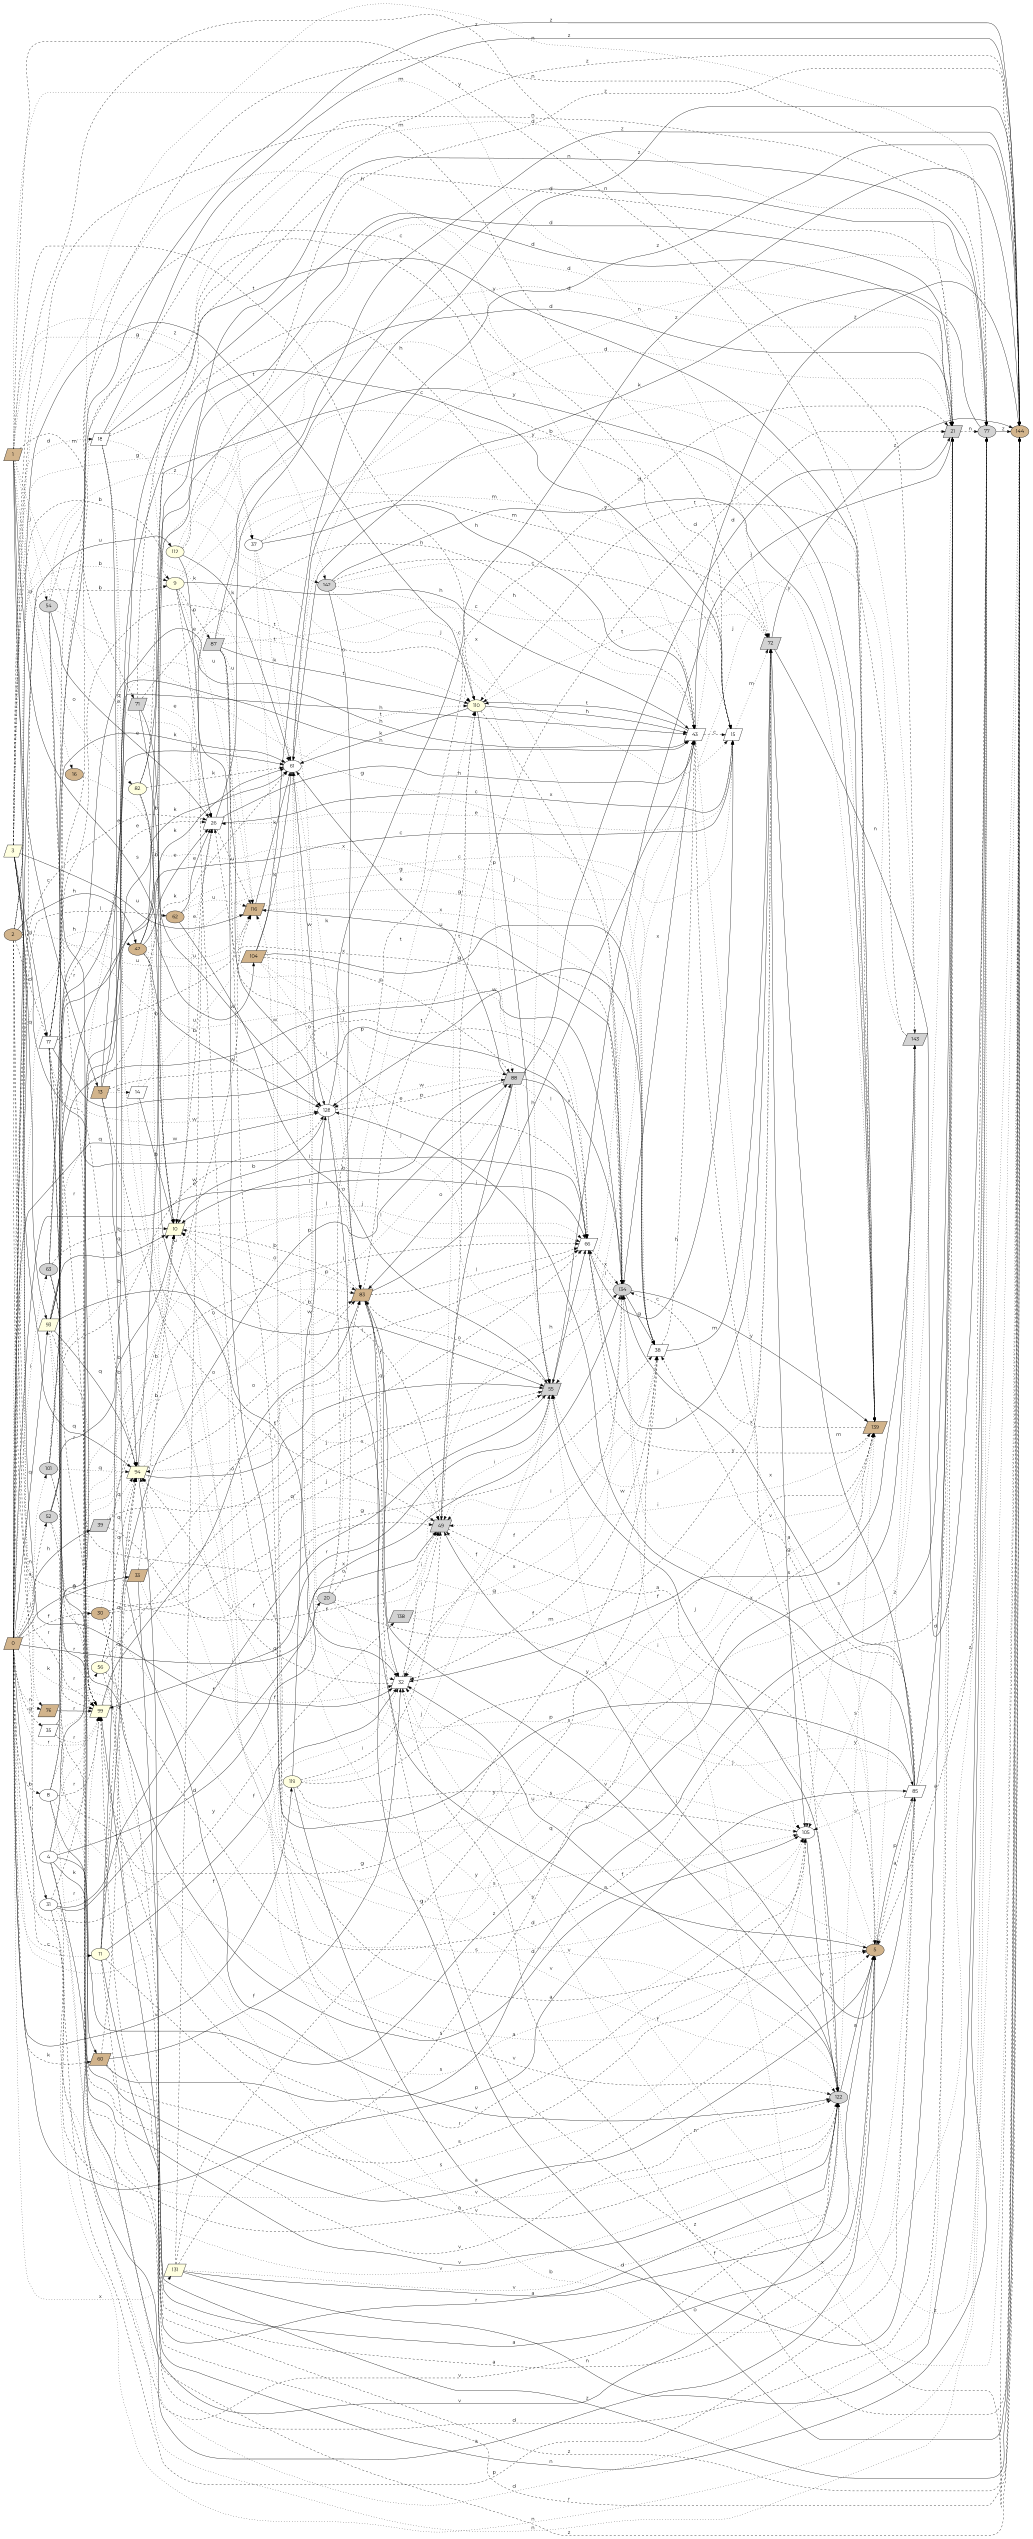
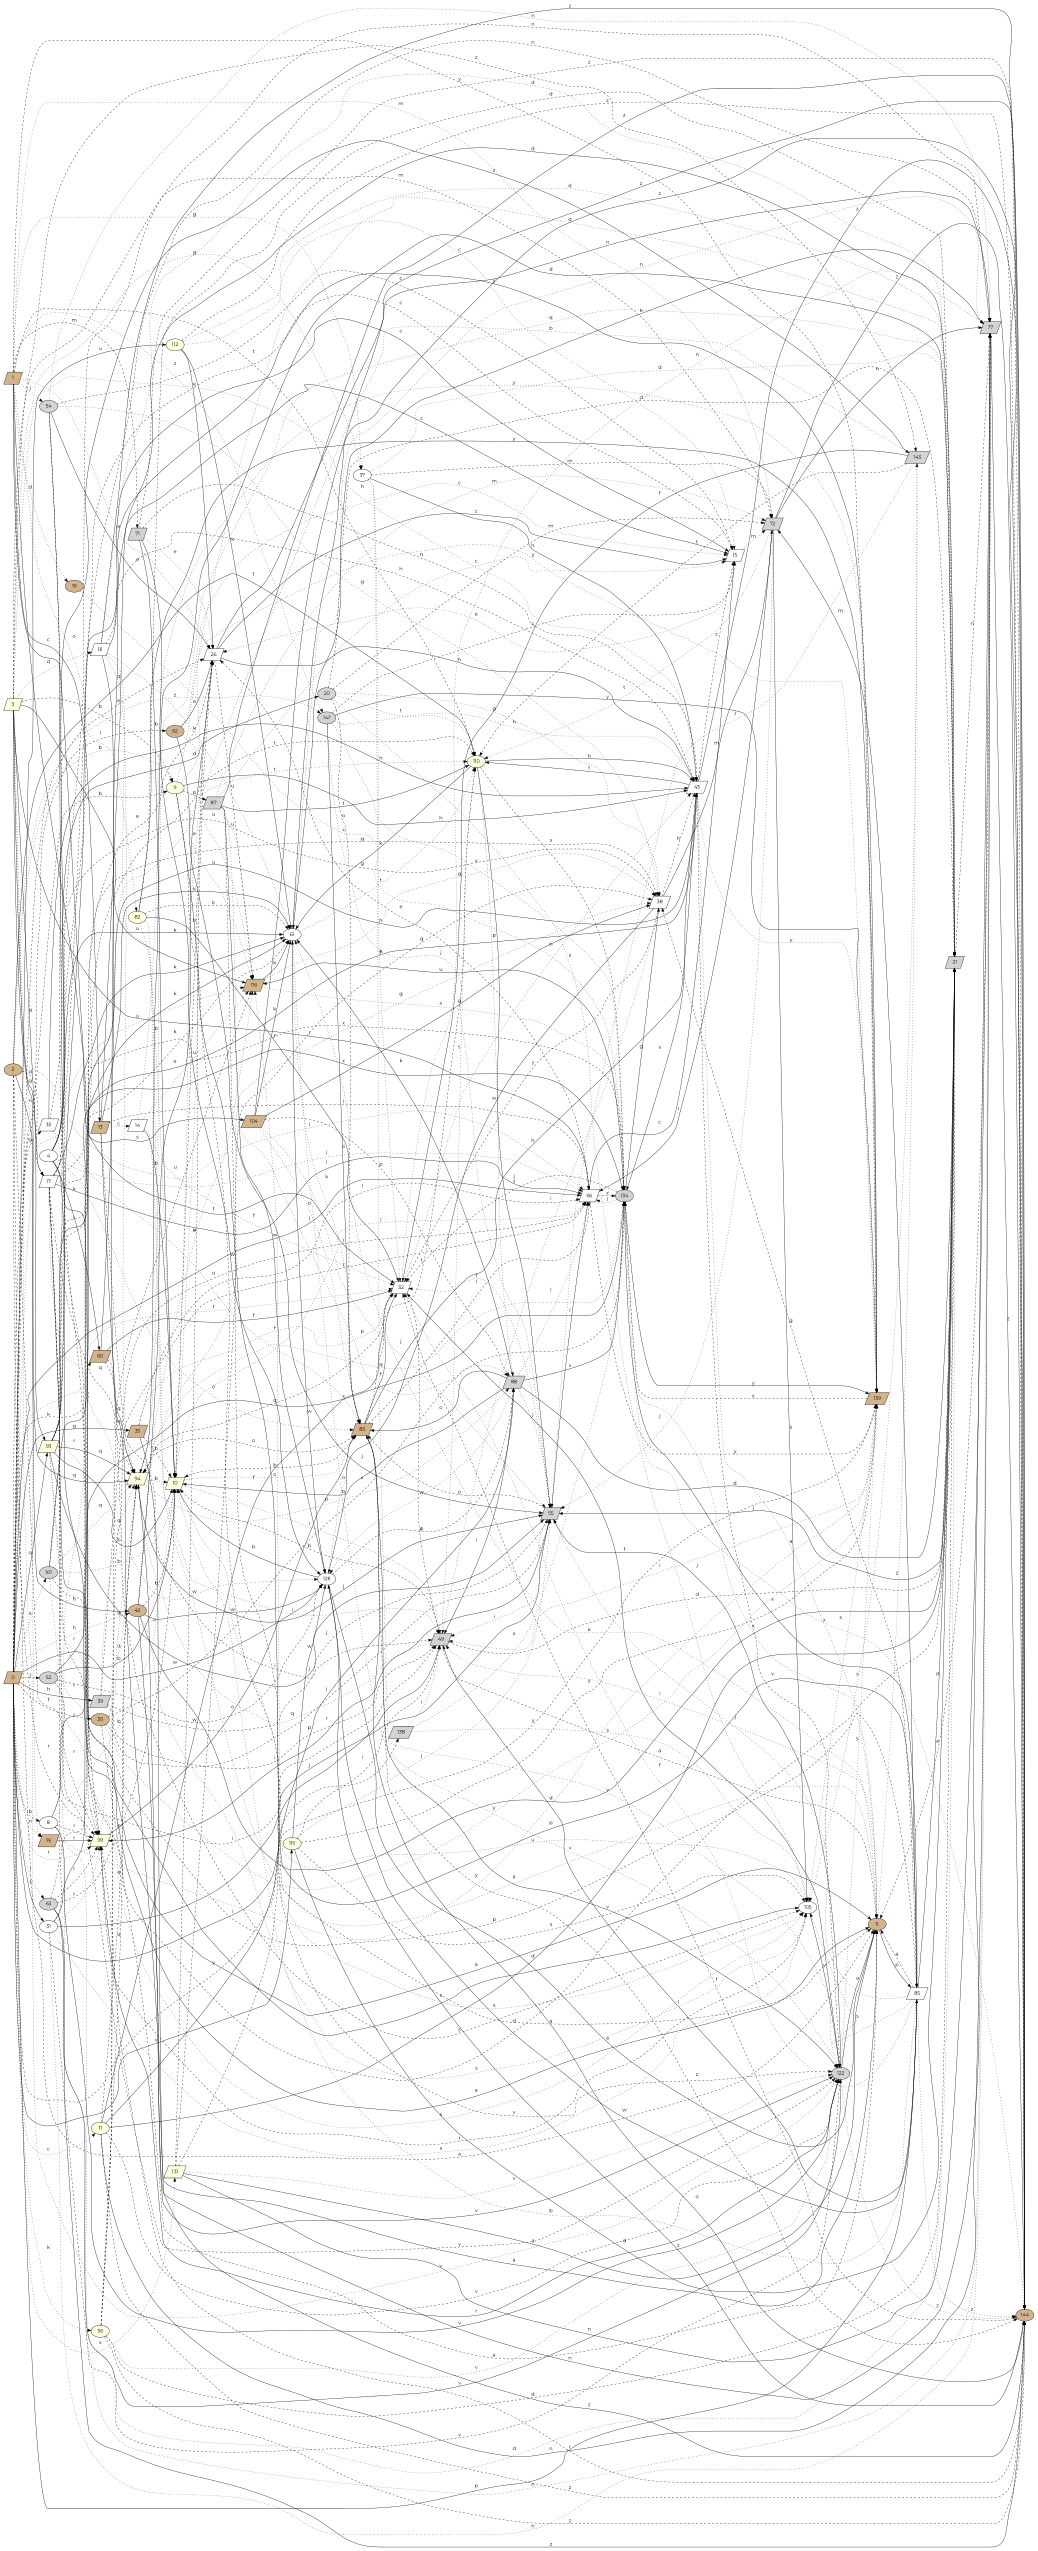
node "77": shape ellipse -> parallelogram
edge "37" -> "61": removed, label "k"
